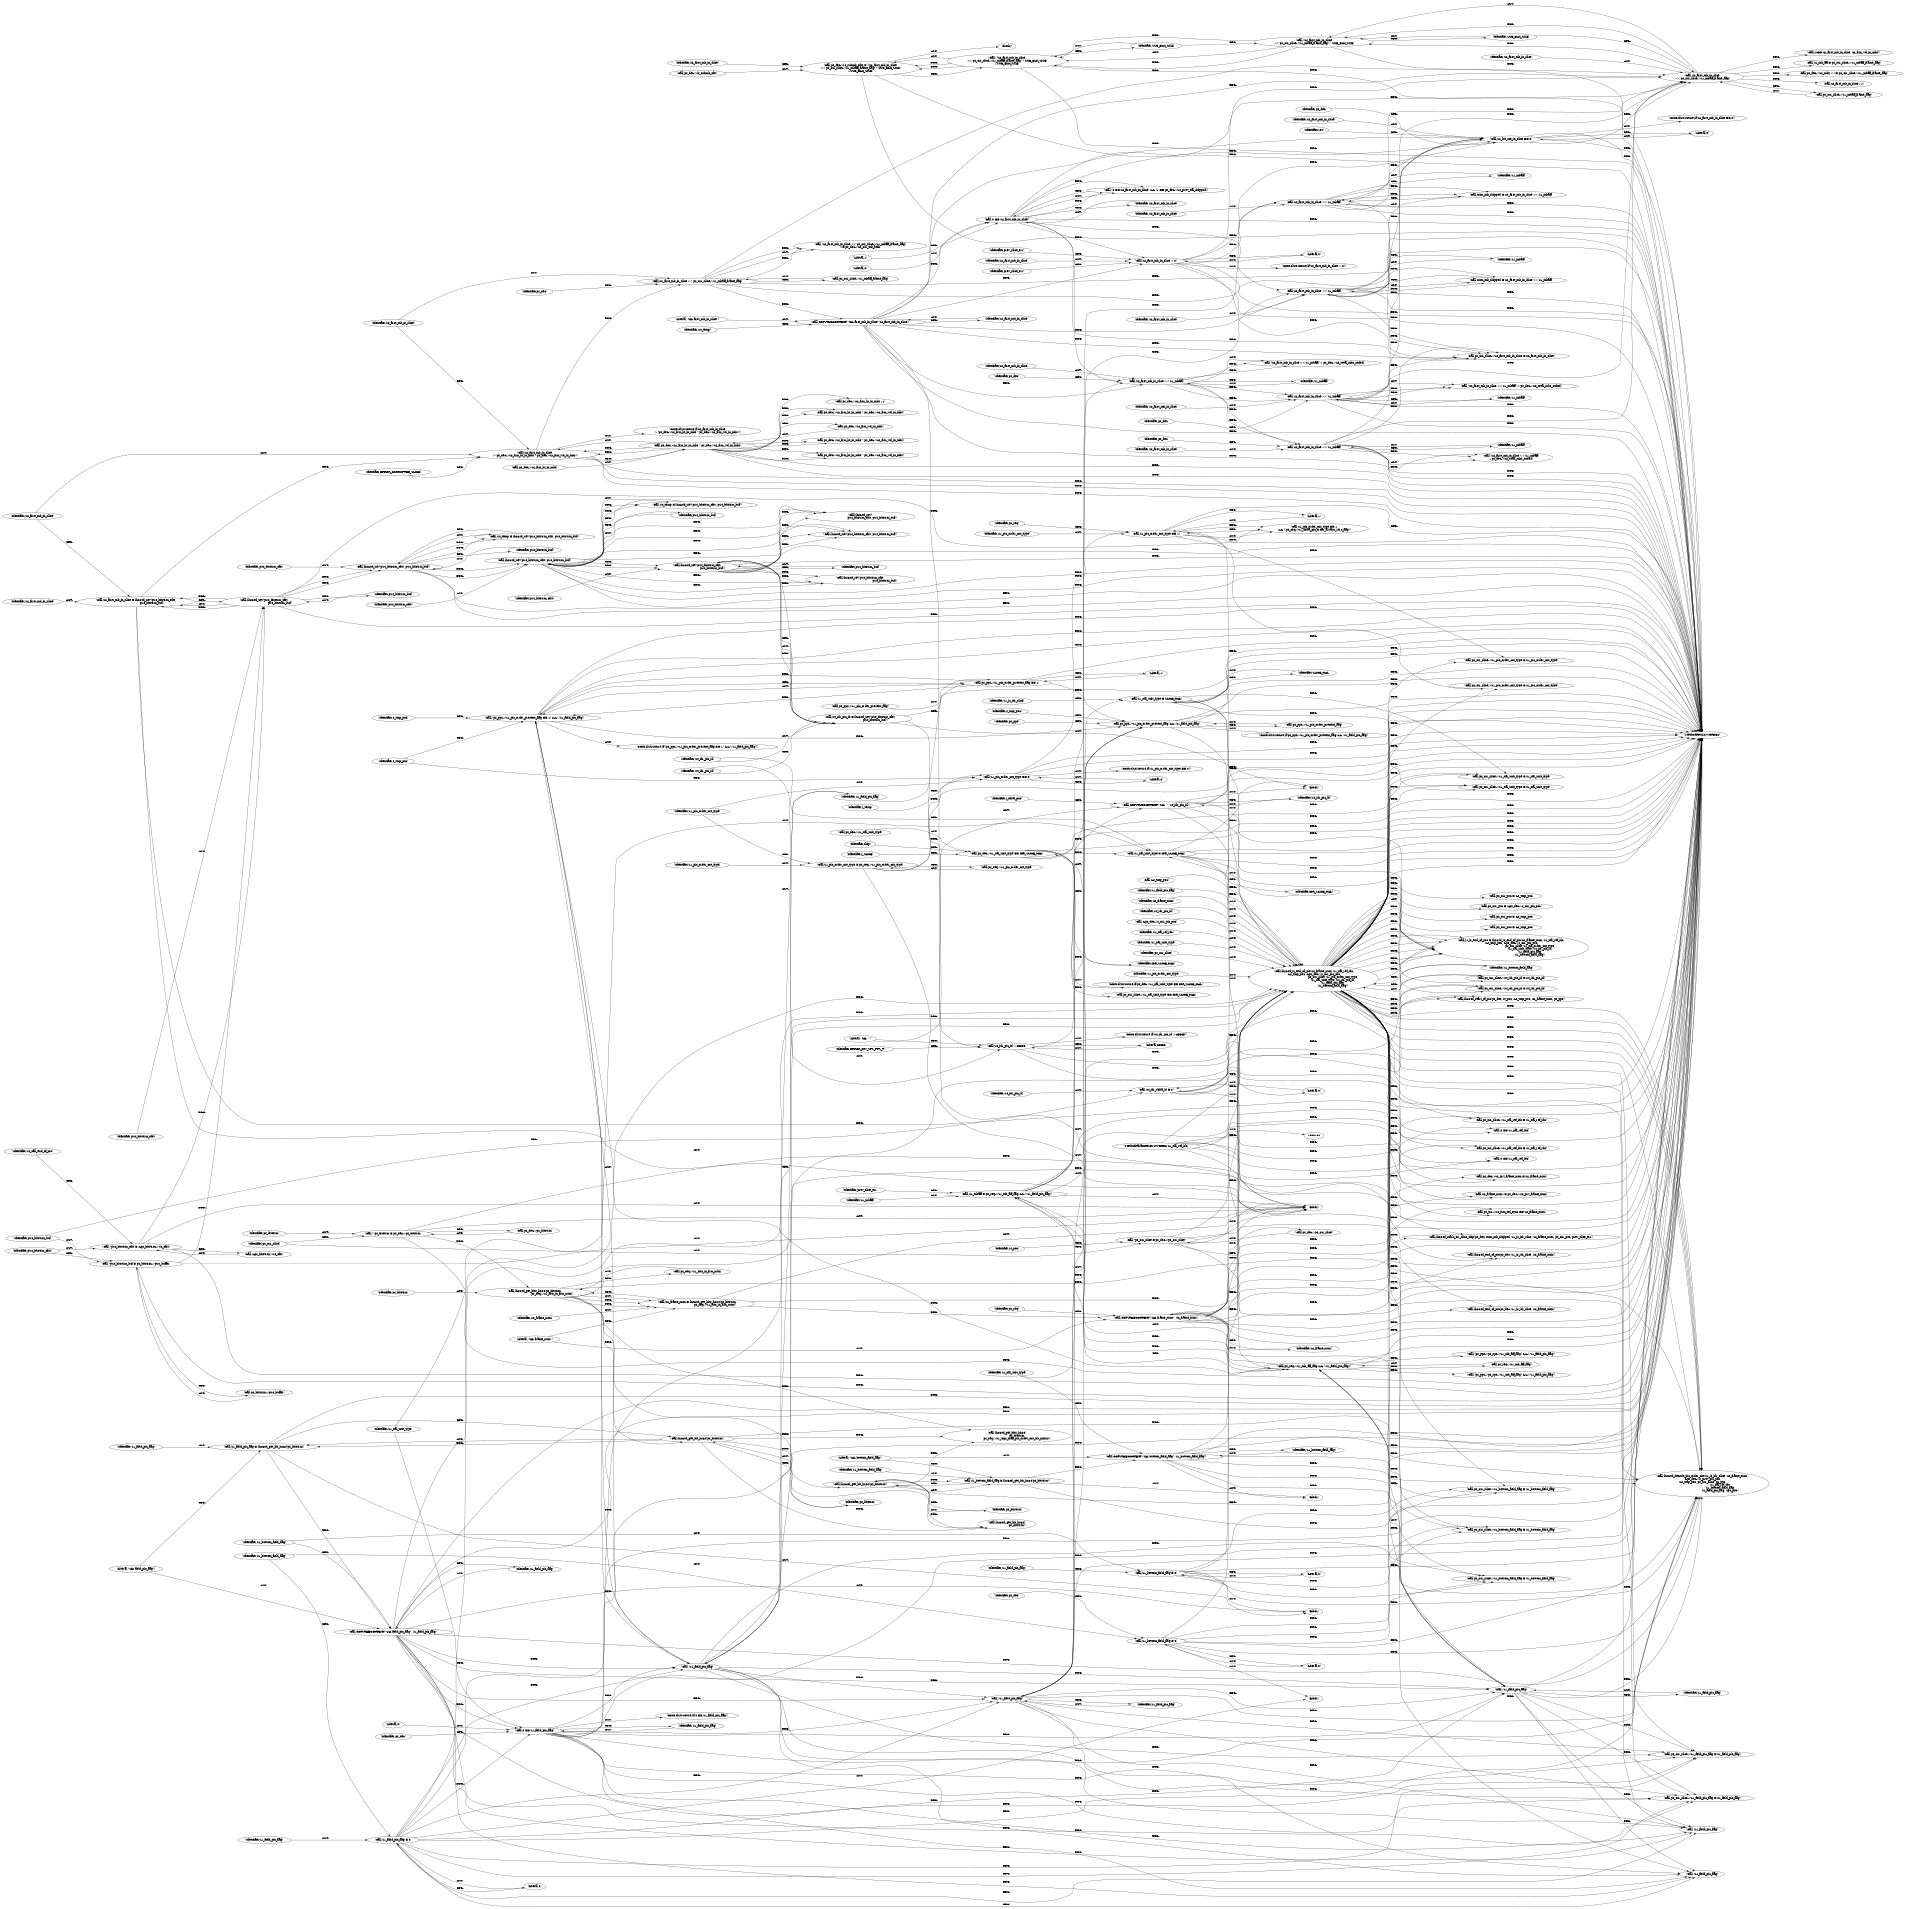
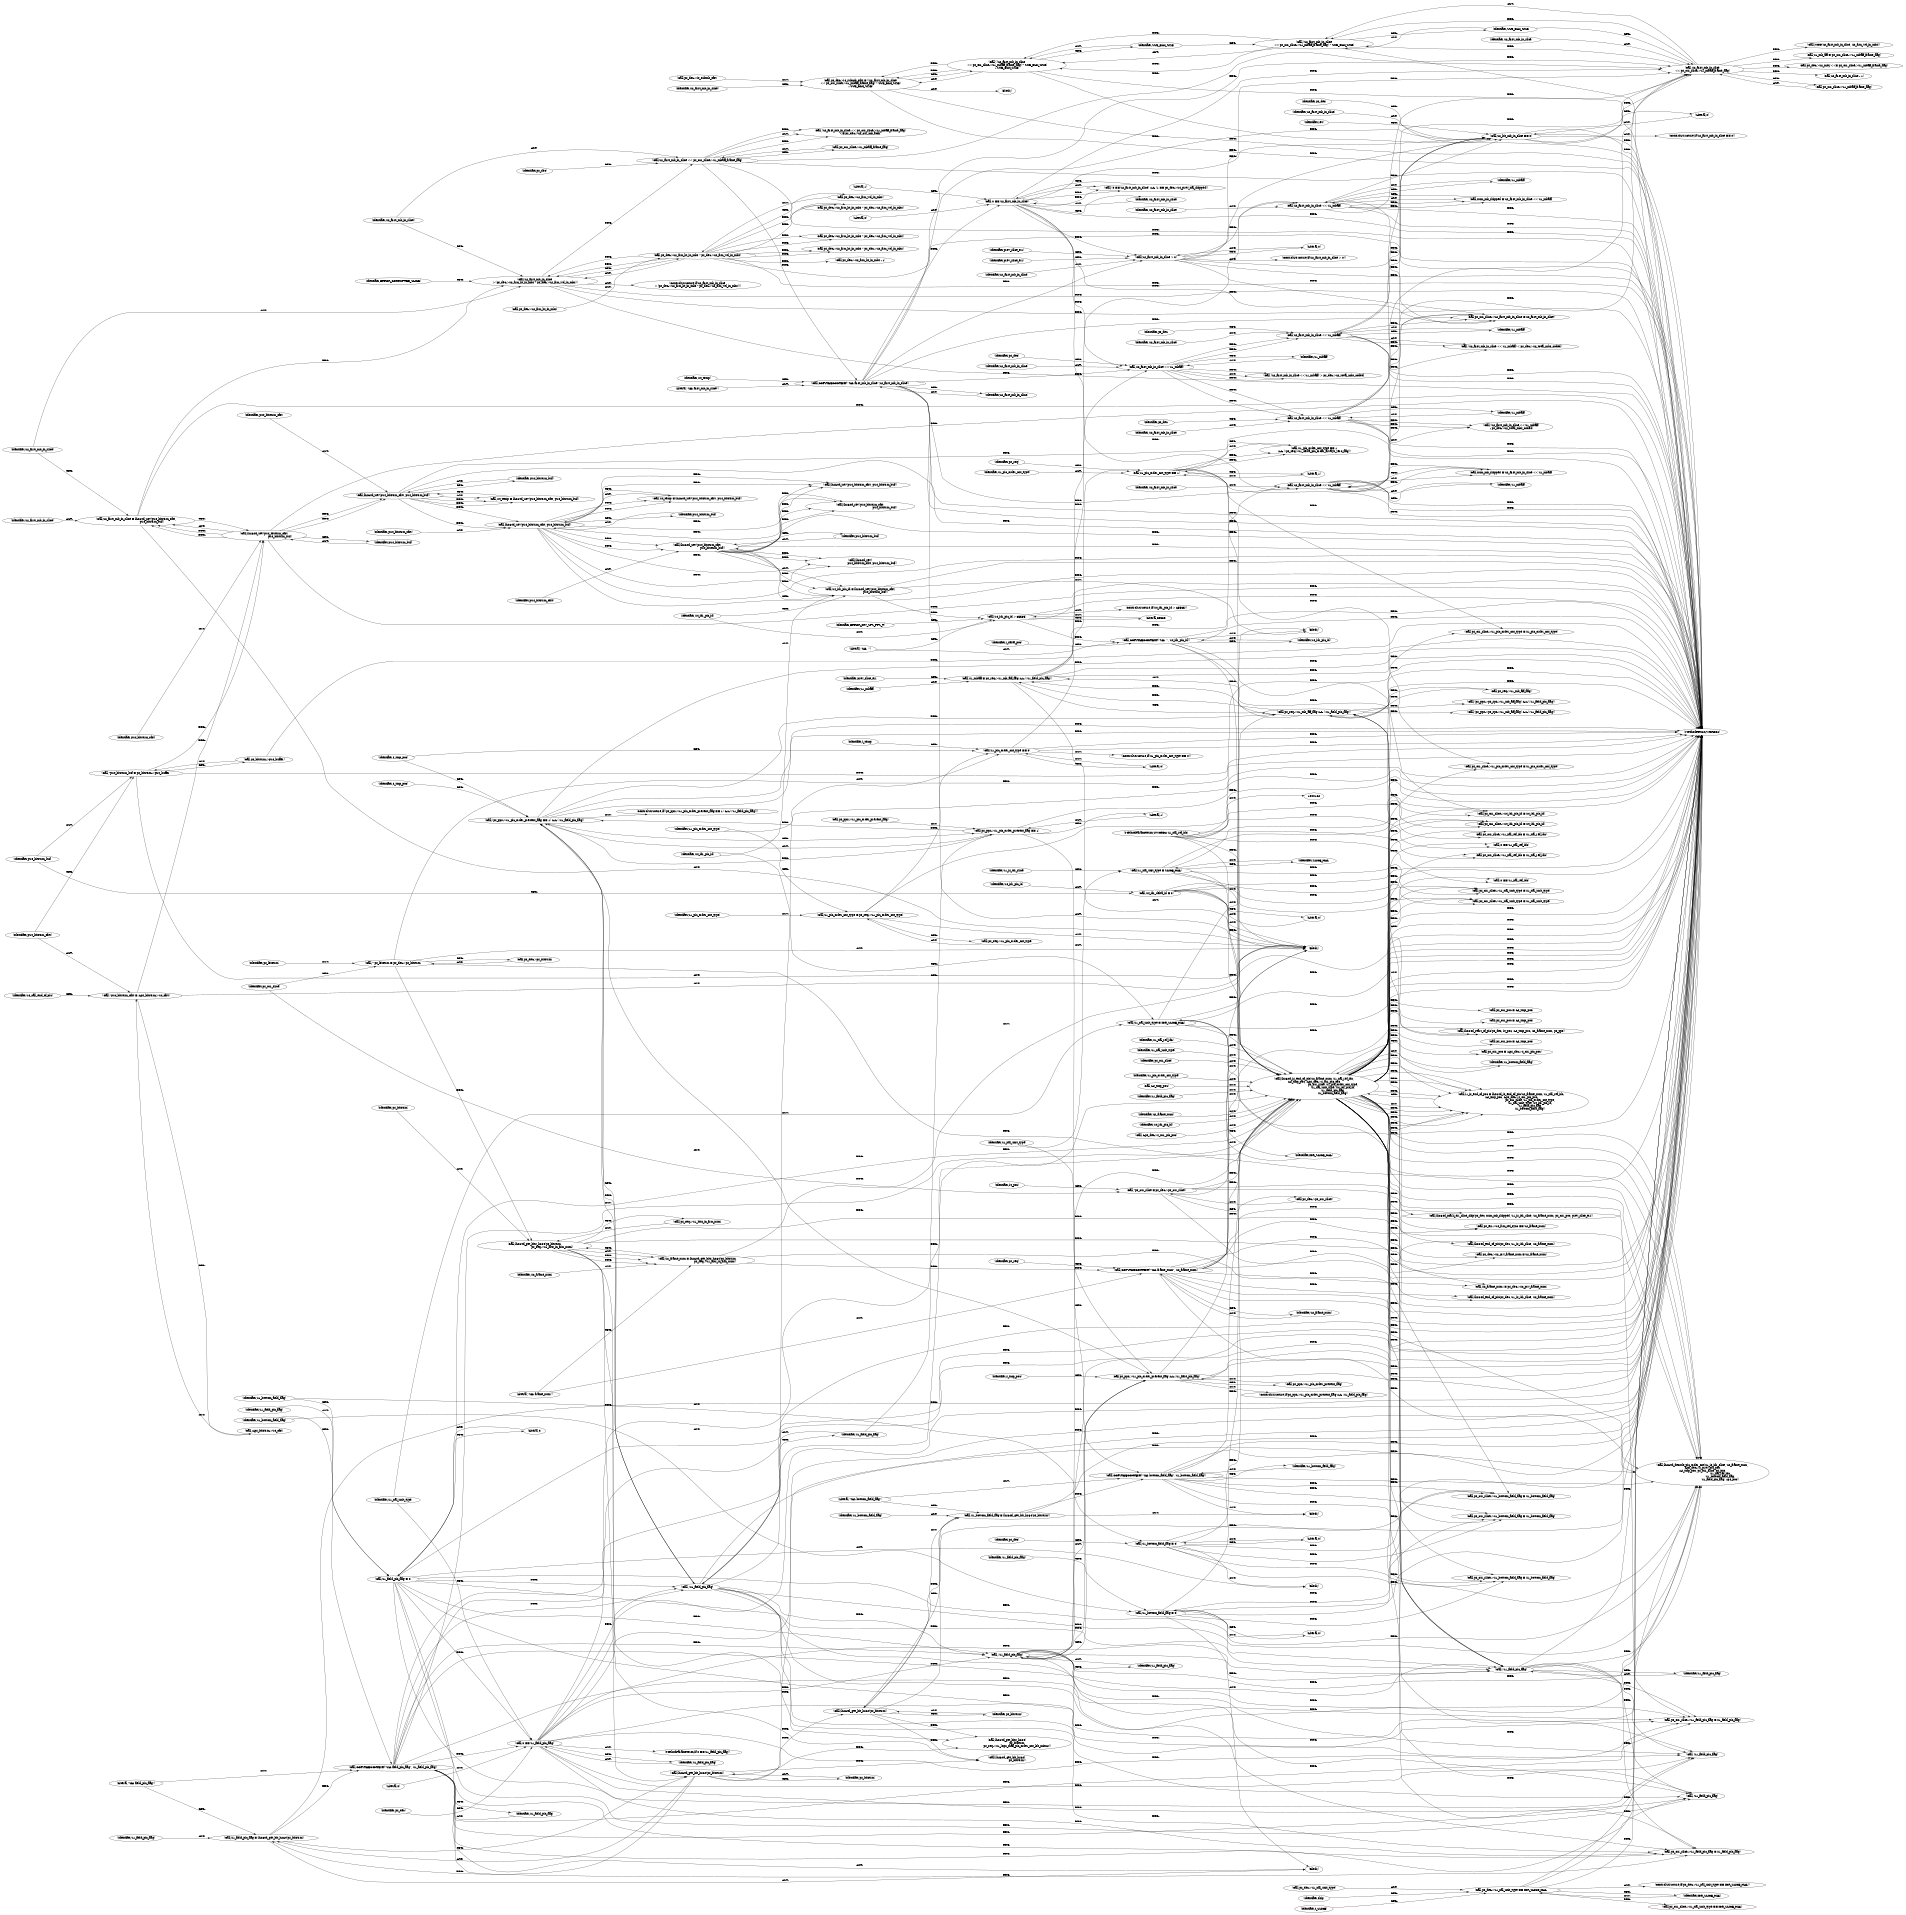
edge "(Call,u1_pic_order_cnt_type == 1)" -> "(MethodReturn,WORD32)": label "CFG: " -> "DDG: "
node "(Identifier,ps_pps)": removed
edge "(Call,ps_dec->u1_nal_unit_type == IDR_SLICE_NAL)" -> "(Call,u1_nal_unit_type = IDR_SLICE_NAL)": removed, label "DDG:"
edge "(Call,ps_seq->u1_mb_aff_flag)" -> "(Call,ps_seq->u1_mb_aff_flag && (!u1_field_pic_flag))": label "AST: " -> "DDG: "
edge "(Call,*pu4_bitstrm_ofst = &ps_bitstrm->u4_ofst)" -> "(MethodReturn,WORD32)": now "(Call,ps_bitstrm->pu4_buffer)" -> "(MethodReturn,WORD32)"
node "(ControlStructure,if(0 == u1_field_pic_flag))": label "(ControlStructure,if(0 == u1_field_pic_flag))" -> "(MethodParameterIn,if(0 == u1_field_pic_flag))"
